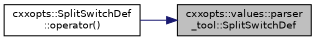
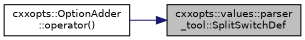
node "cxxopts::SplitSwitchDef ::operator()": label "cxxopts::SplitSwitchDef ::operator()" -> "cxxopts::OptionAdder ::operator()"
